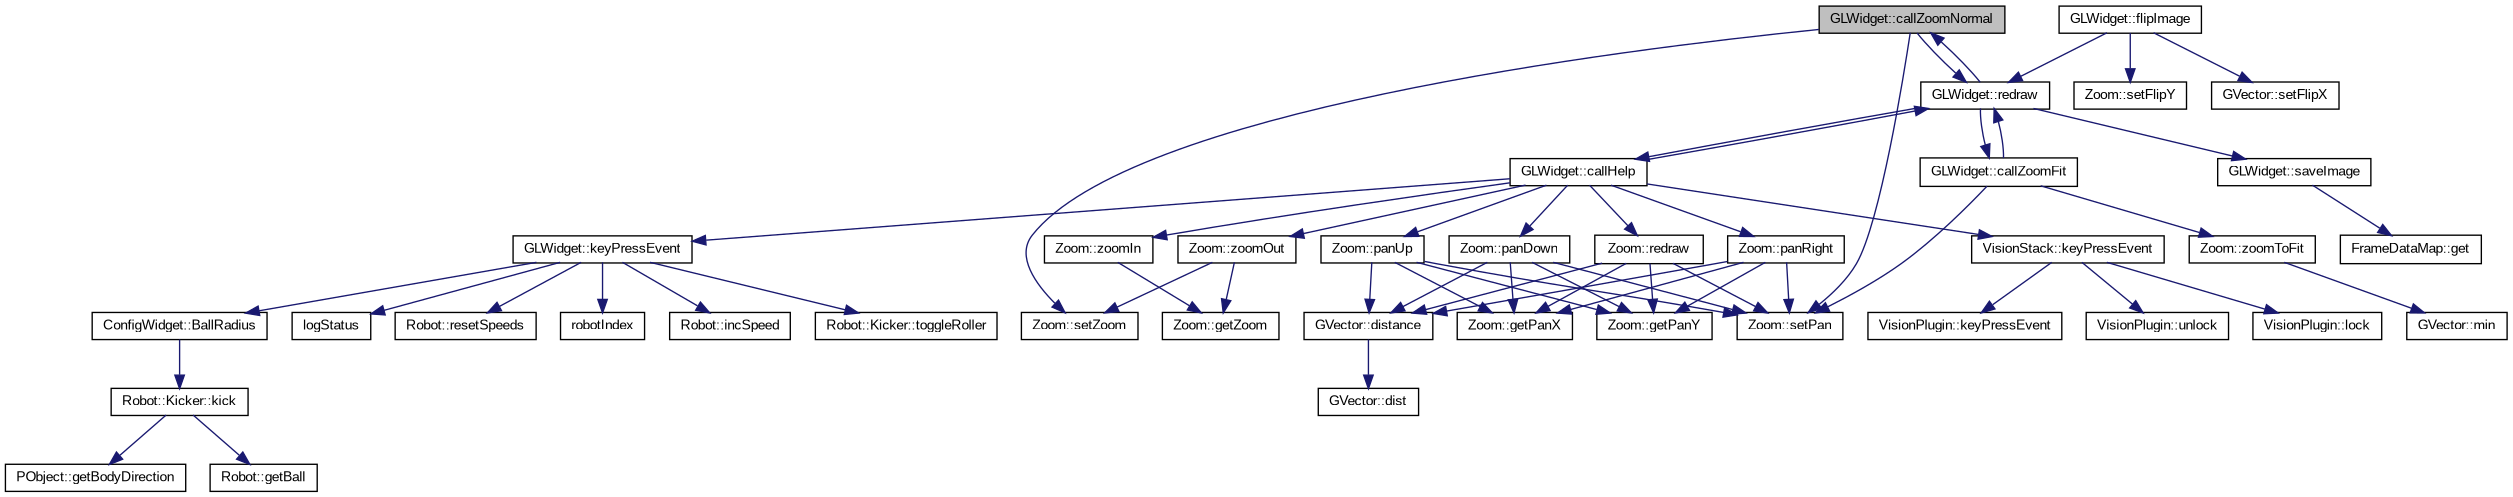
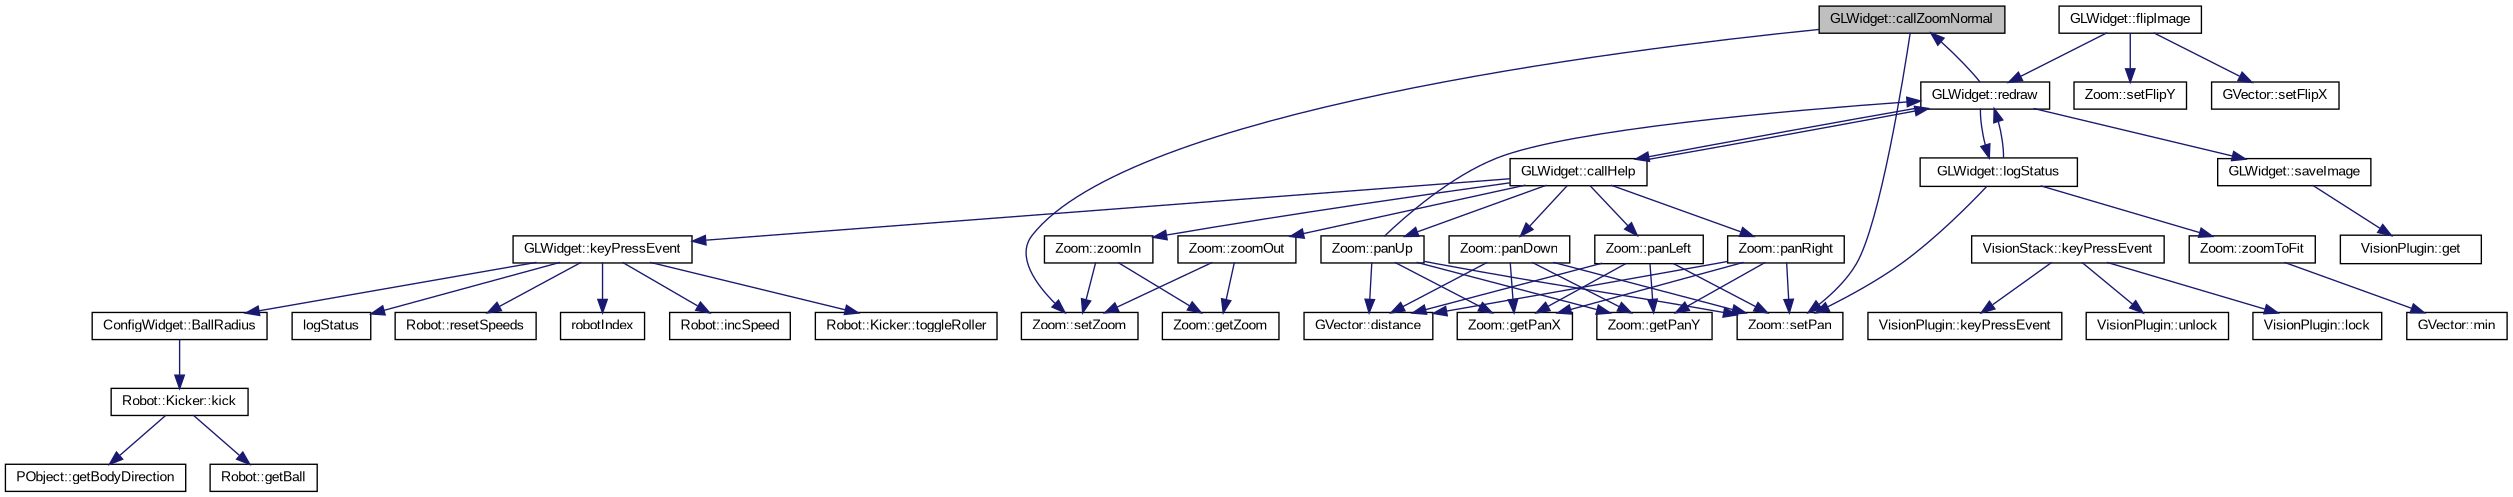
edge "GLWidget::callZoomNormal" -> "GLWidget::redraw": now "Zoom::panUp" -> "GLWidget::redraw"
node "GLWidget::callZoomFit": label "GLWidget::callZoomFit" -> "GLWidget::logStatus"
edge "GLWidget::callHelp" -> "VisionStack::keyPressEvent": removed
node "Zoom::redraw": label "Zoom::redraw" -> "Zoom::panLeft"
node "FrameDataMap::get": label "FrameDataMap::get" -> "VisionPlugin::get"
edge "Zoom::zoomIn" -> "Zoom::setZoom": added
node "GVector::dist": removed
